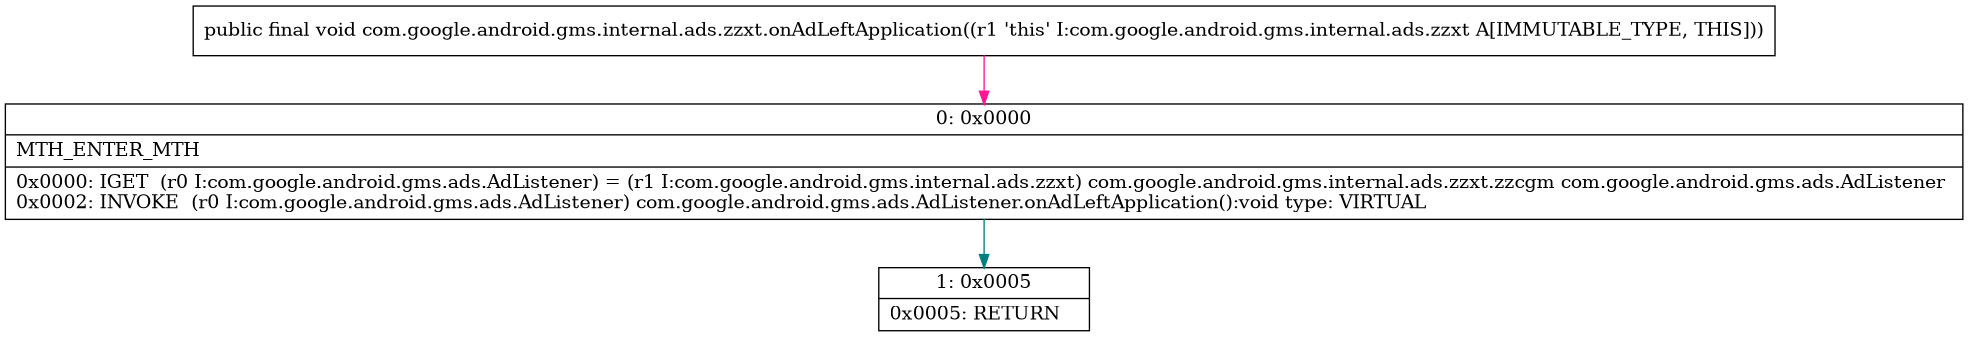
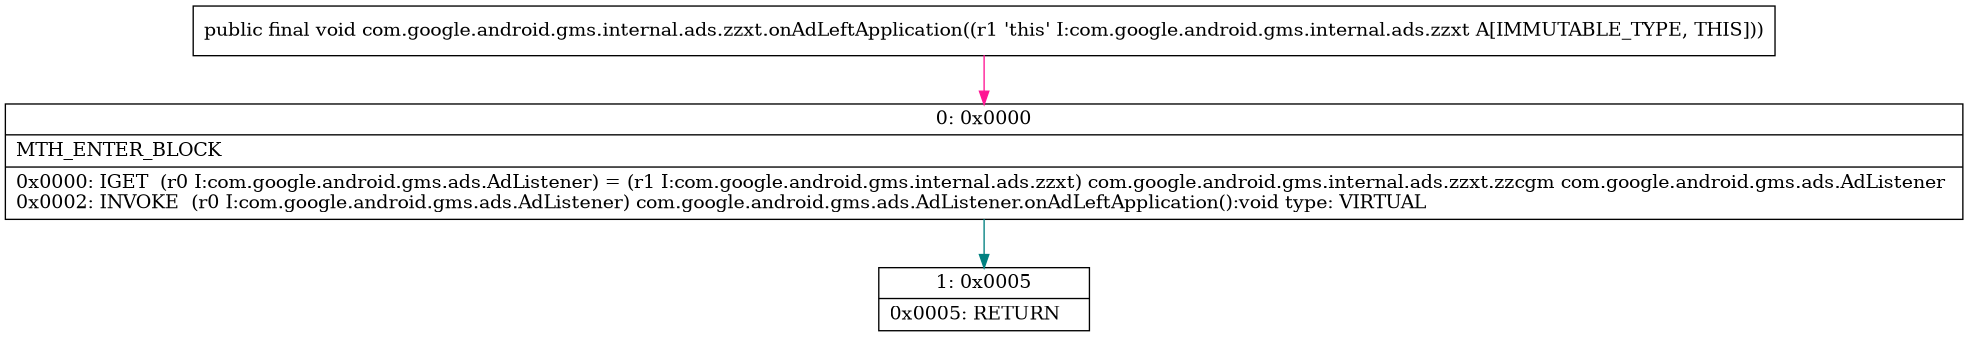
node "0: 0x0000": text "MTH_ENTER_MTH" -> "MTH_ENTER_BLOCK"
